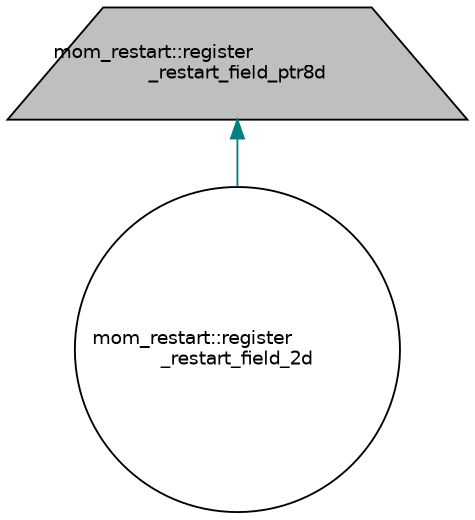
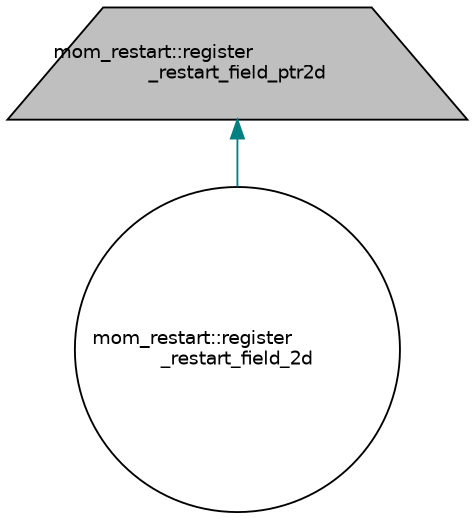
node "mom_restart::register _restart_field_ptr8d": label "mom_restart::register _restart_field_ptr8d" -> "mom_restart::register _restart_field_ptr2d"
